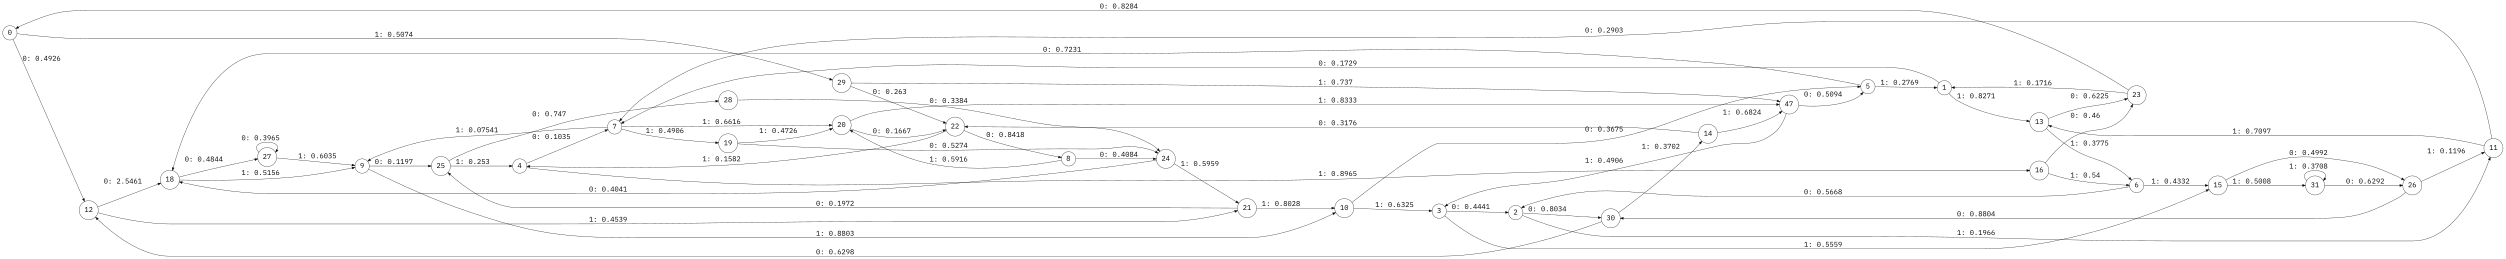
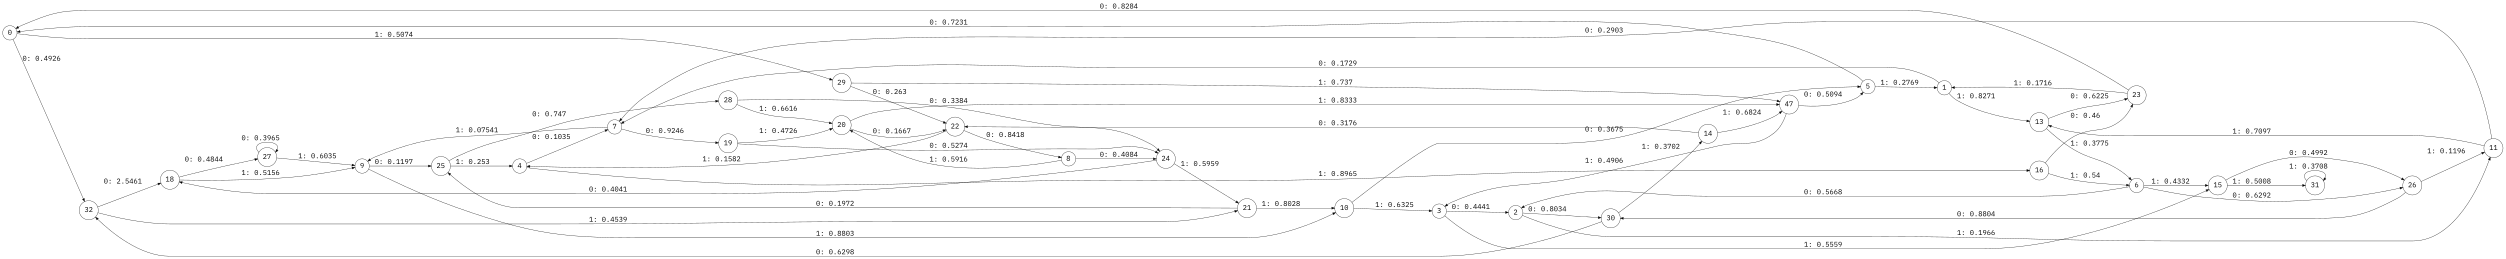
edge "5" -> "18": now "5" -> "0"
edge "7" -> "20": now "28" -> "20"
edge "7" -> "19": label "1: 0.4906   " -> "0: 0.9246   "
edge "31" -> "26": now "6" -> "26"
node "12": label "12" -> "32"
